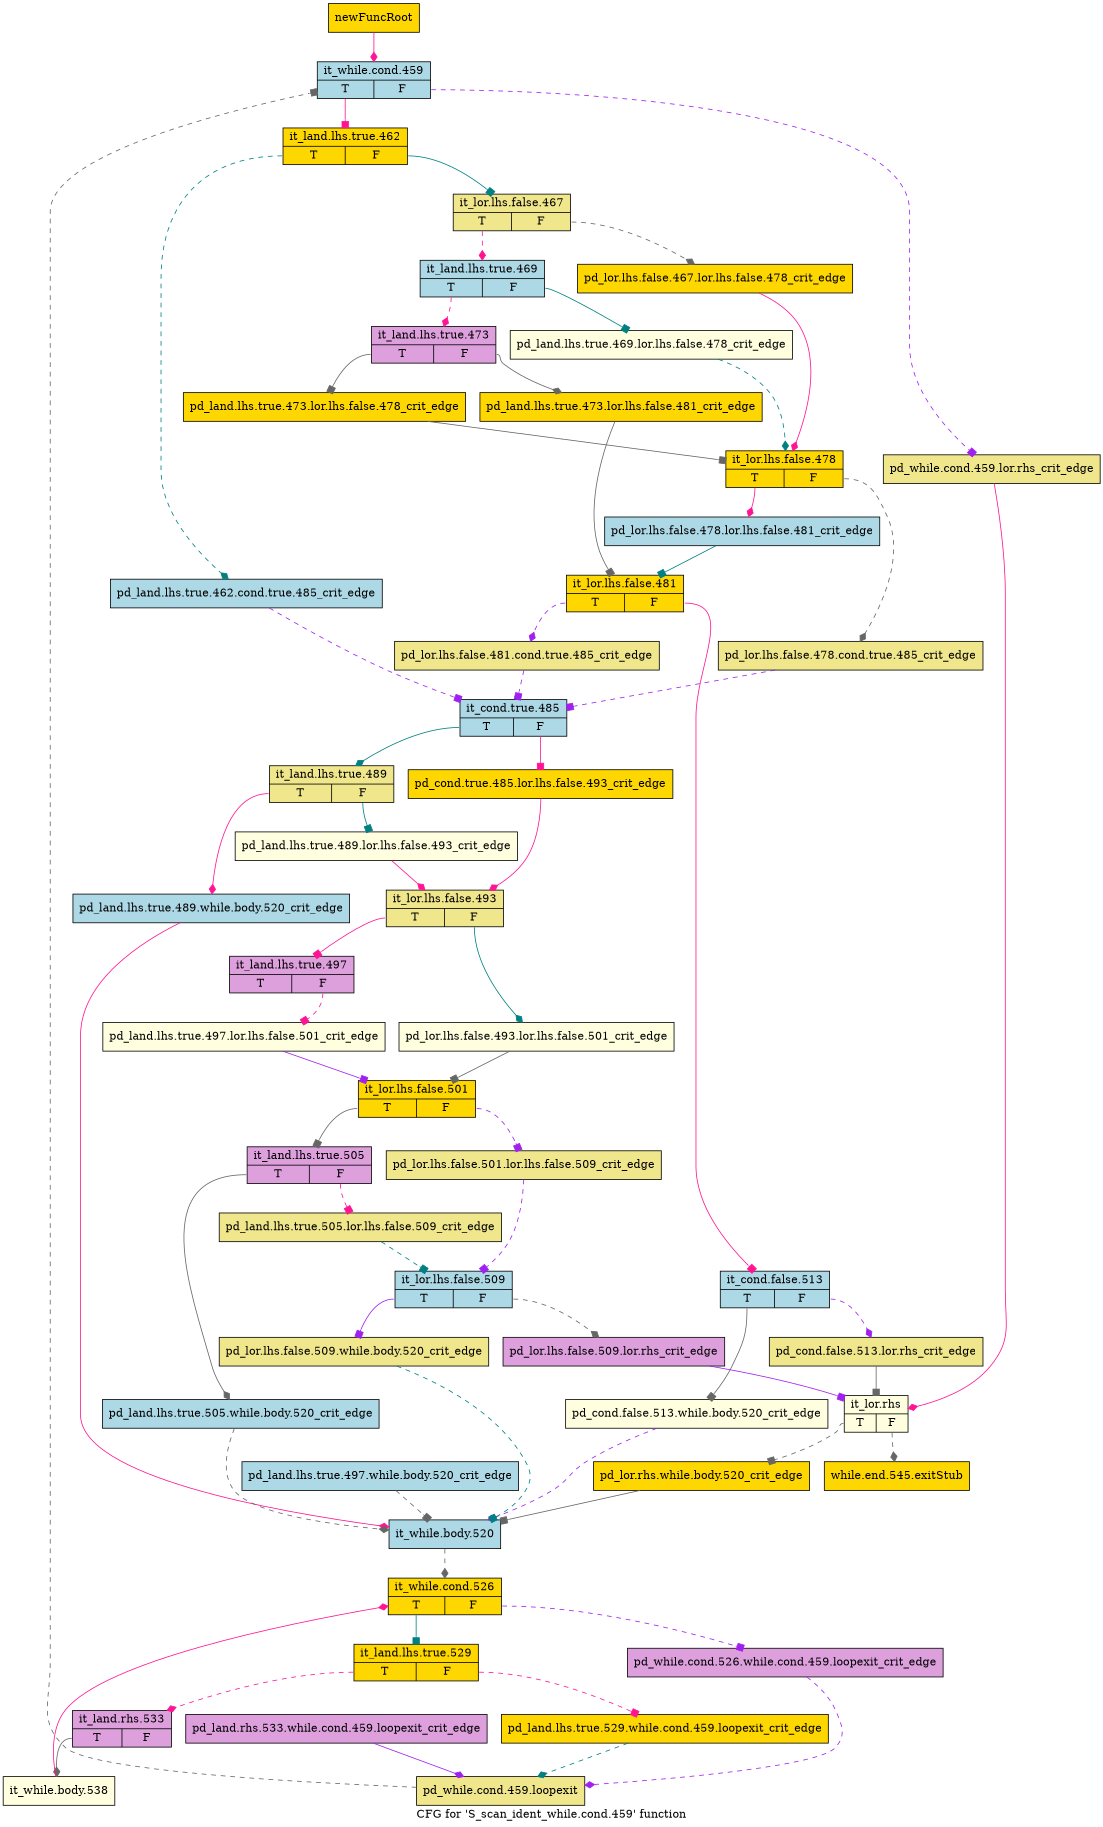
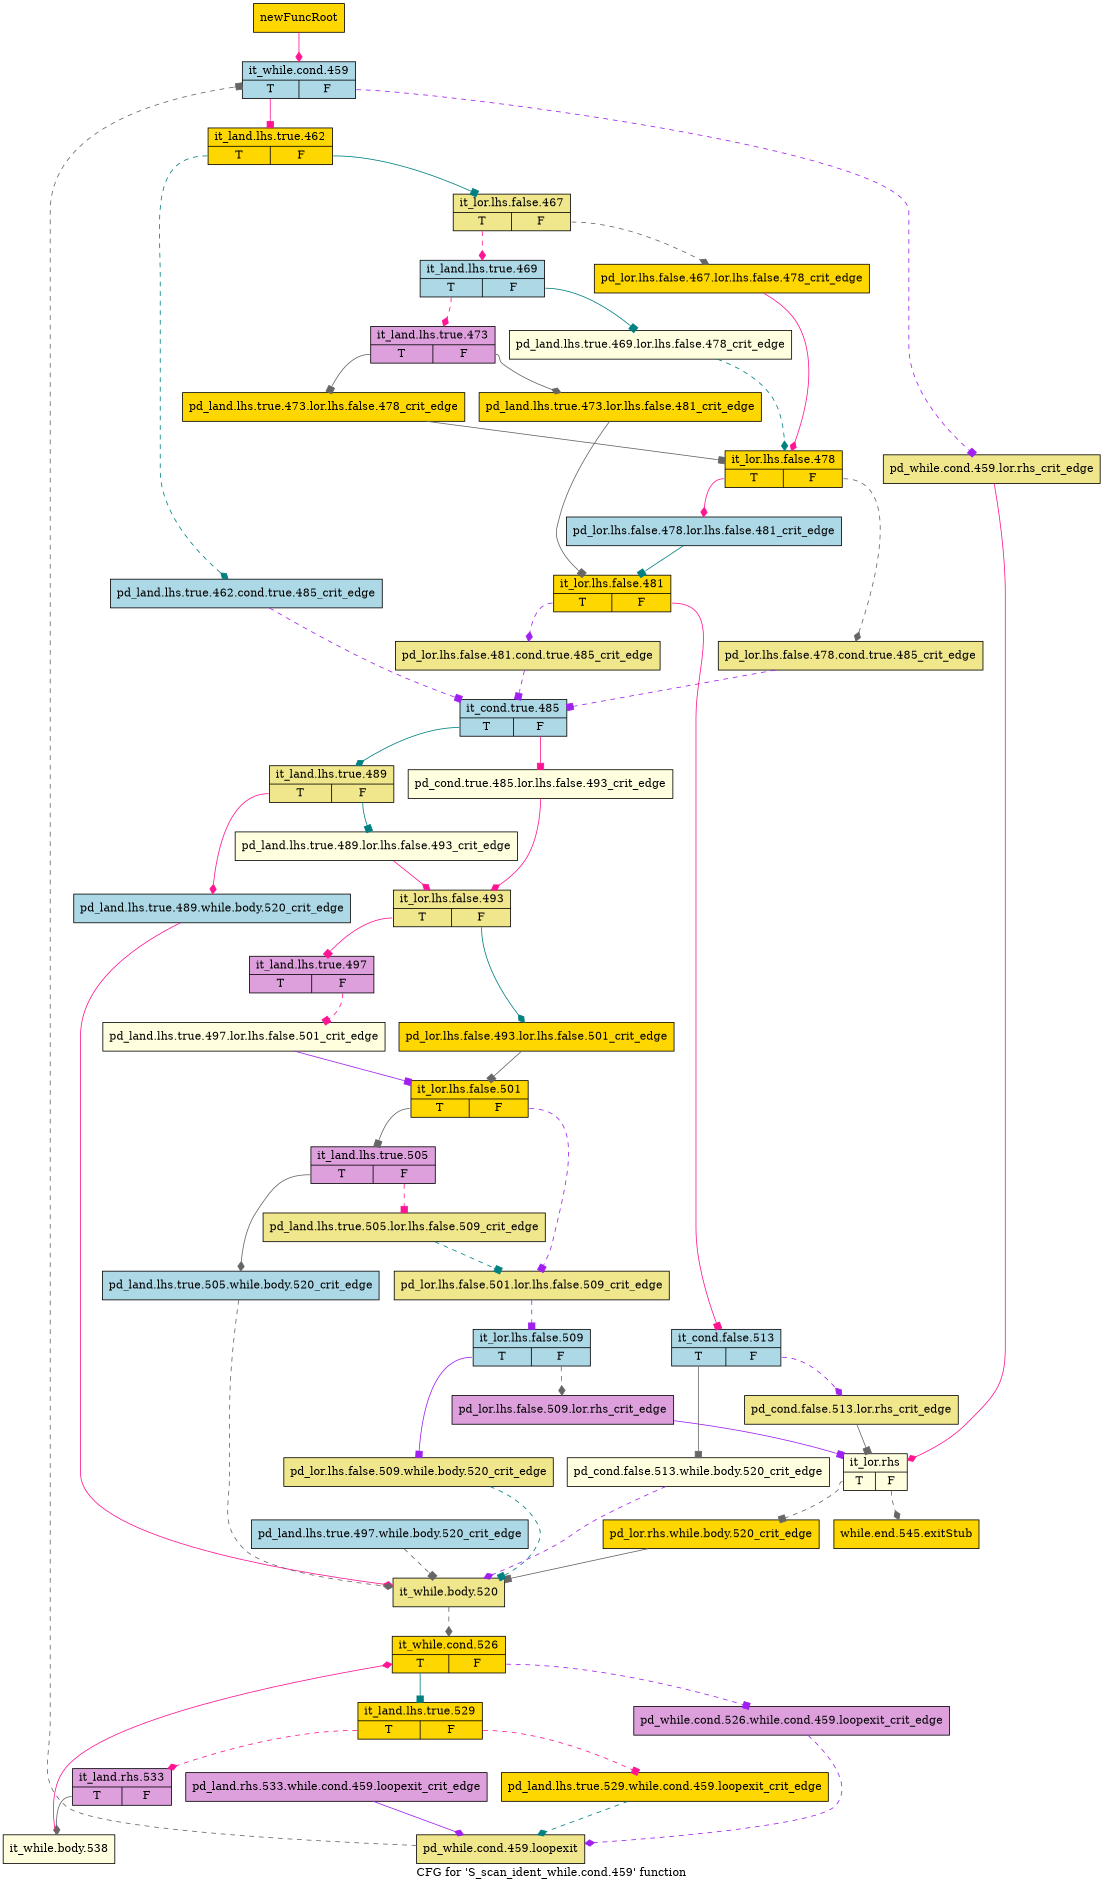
node "pd_cond.true.485.lor.lhs.false.493_crit_edge": fillcolor gold -> lightyellow
node "pd_lor.lhs.false.493.lor.lhs.false.501_crit_edge": fillcolor lightyellow -> gold
edge "pd_land.lhs.true.505.lor.lhs.false.509_crit_edge" -> "it_lor.lhs.false.509": now "pd_land.lhs.true.505.lor.lhs.false.509_crit_edge" -> "pd_lor.lhs.false.501.lor.lhs.false.509_crit_edge"
node "it_while.body.520": fillcolor lightblue -> khaki
